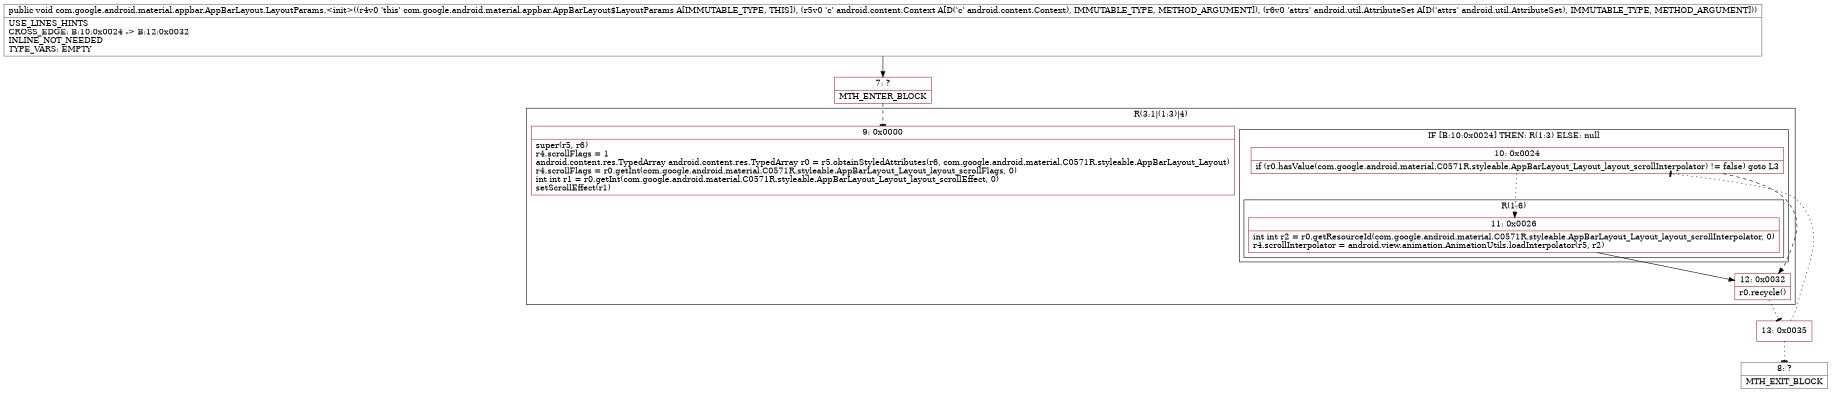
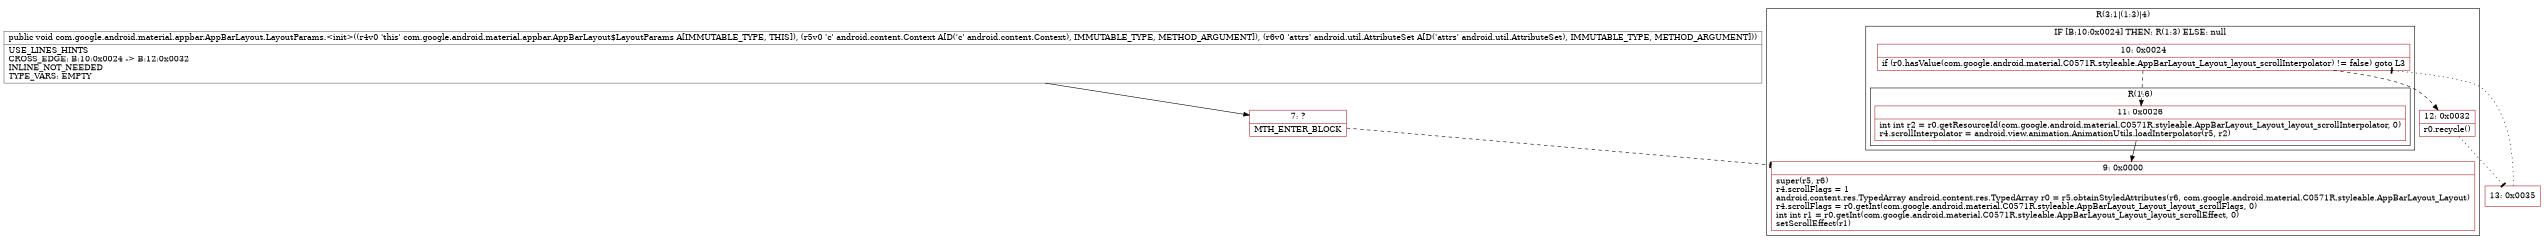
edge "10: 0x0024" -> "11: 0x0026": style dotted -> dashed
edge "11: 0x0026" -> "12: 0x0032": now "11: 0x0026" -> "9: 0x0000"
node "8: ?": removed
